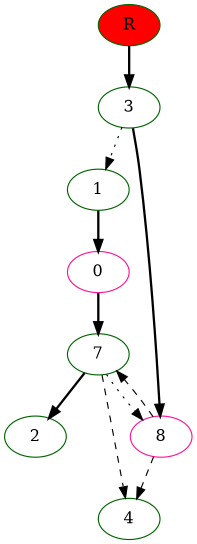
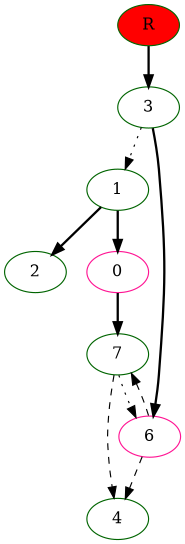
edge "7" -> "2": now "1" -> "2"
node "8": label "8" -> "6"
